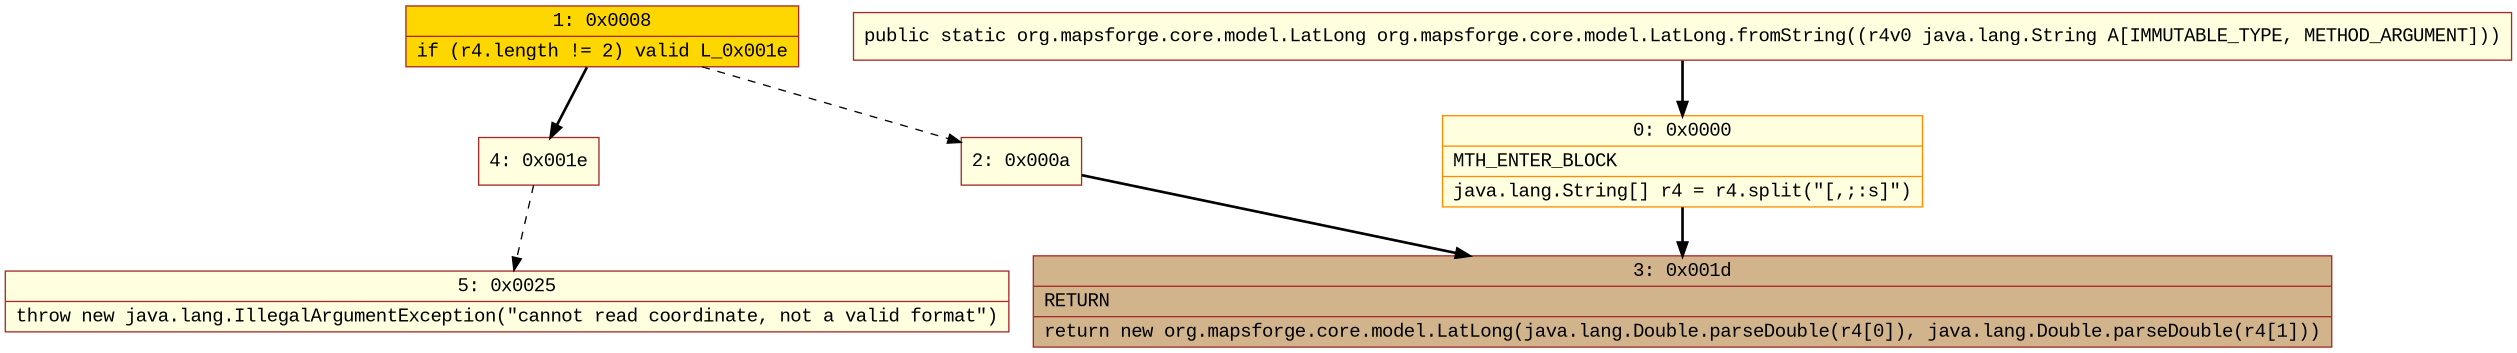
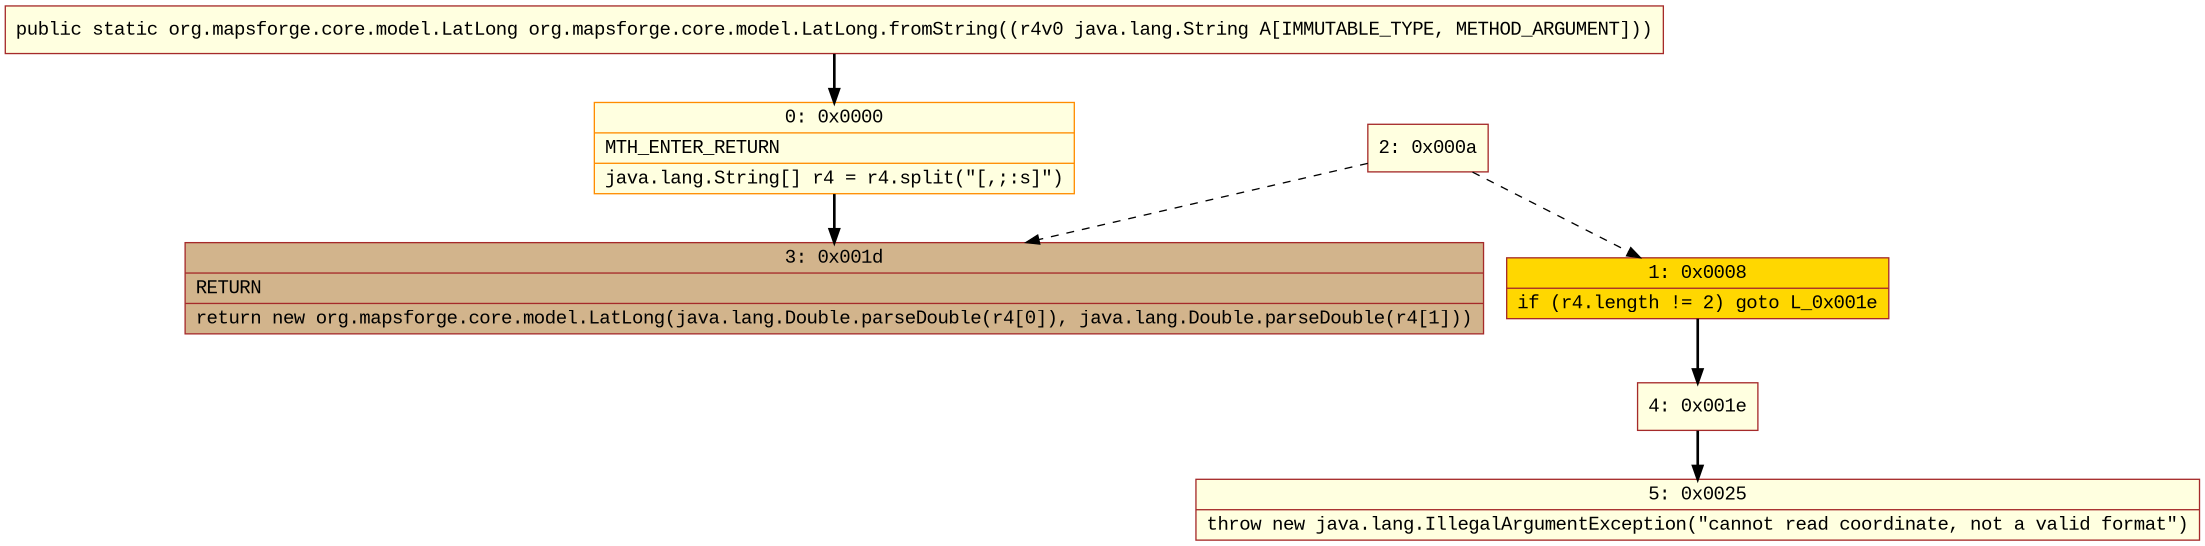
node "1: 0x0008": text "if (r4.length != 2) valid L_0x001e" -> "if (r4.length != 2) goto L_0x001e"
edge "1: 0x0008" -> "2: 0x000a": reversed
node "0: 0x0000": text "MTH_ENTER_BLOCK" -> "MTH_ENTER_RETURN"
edge "2: 0x000a" -> "3: 0x001d": style bold -> dashed
edge "4: 0x001e" -> "5: 0x0025": style dashed -> bold
